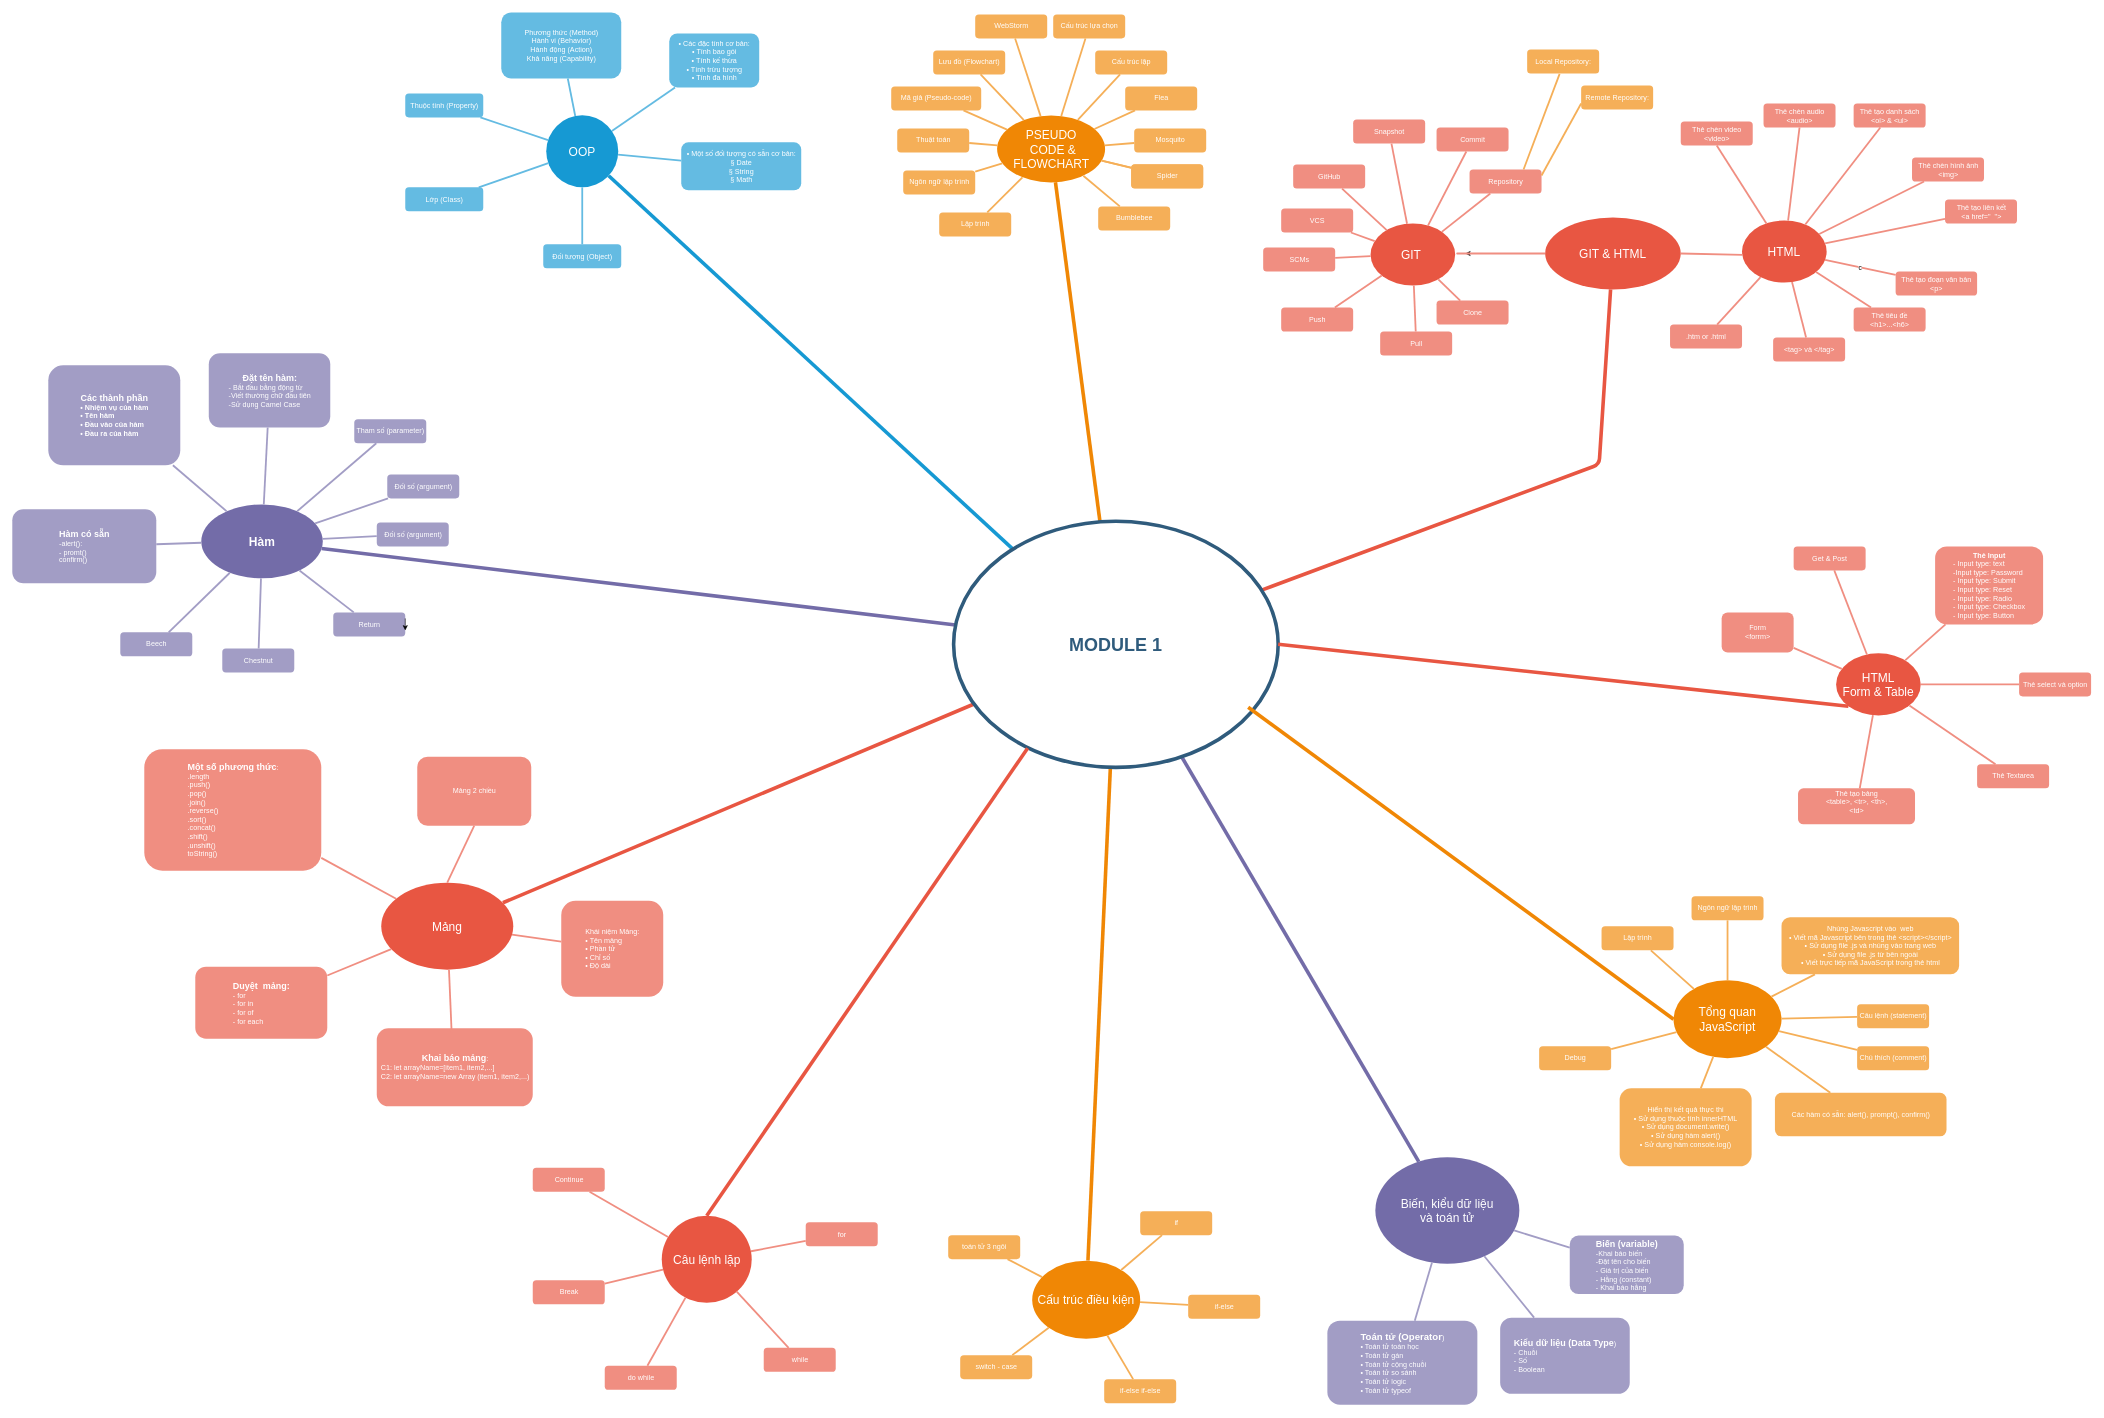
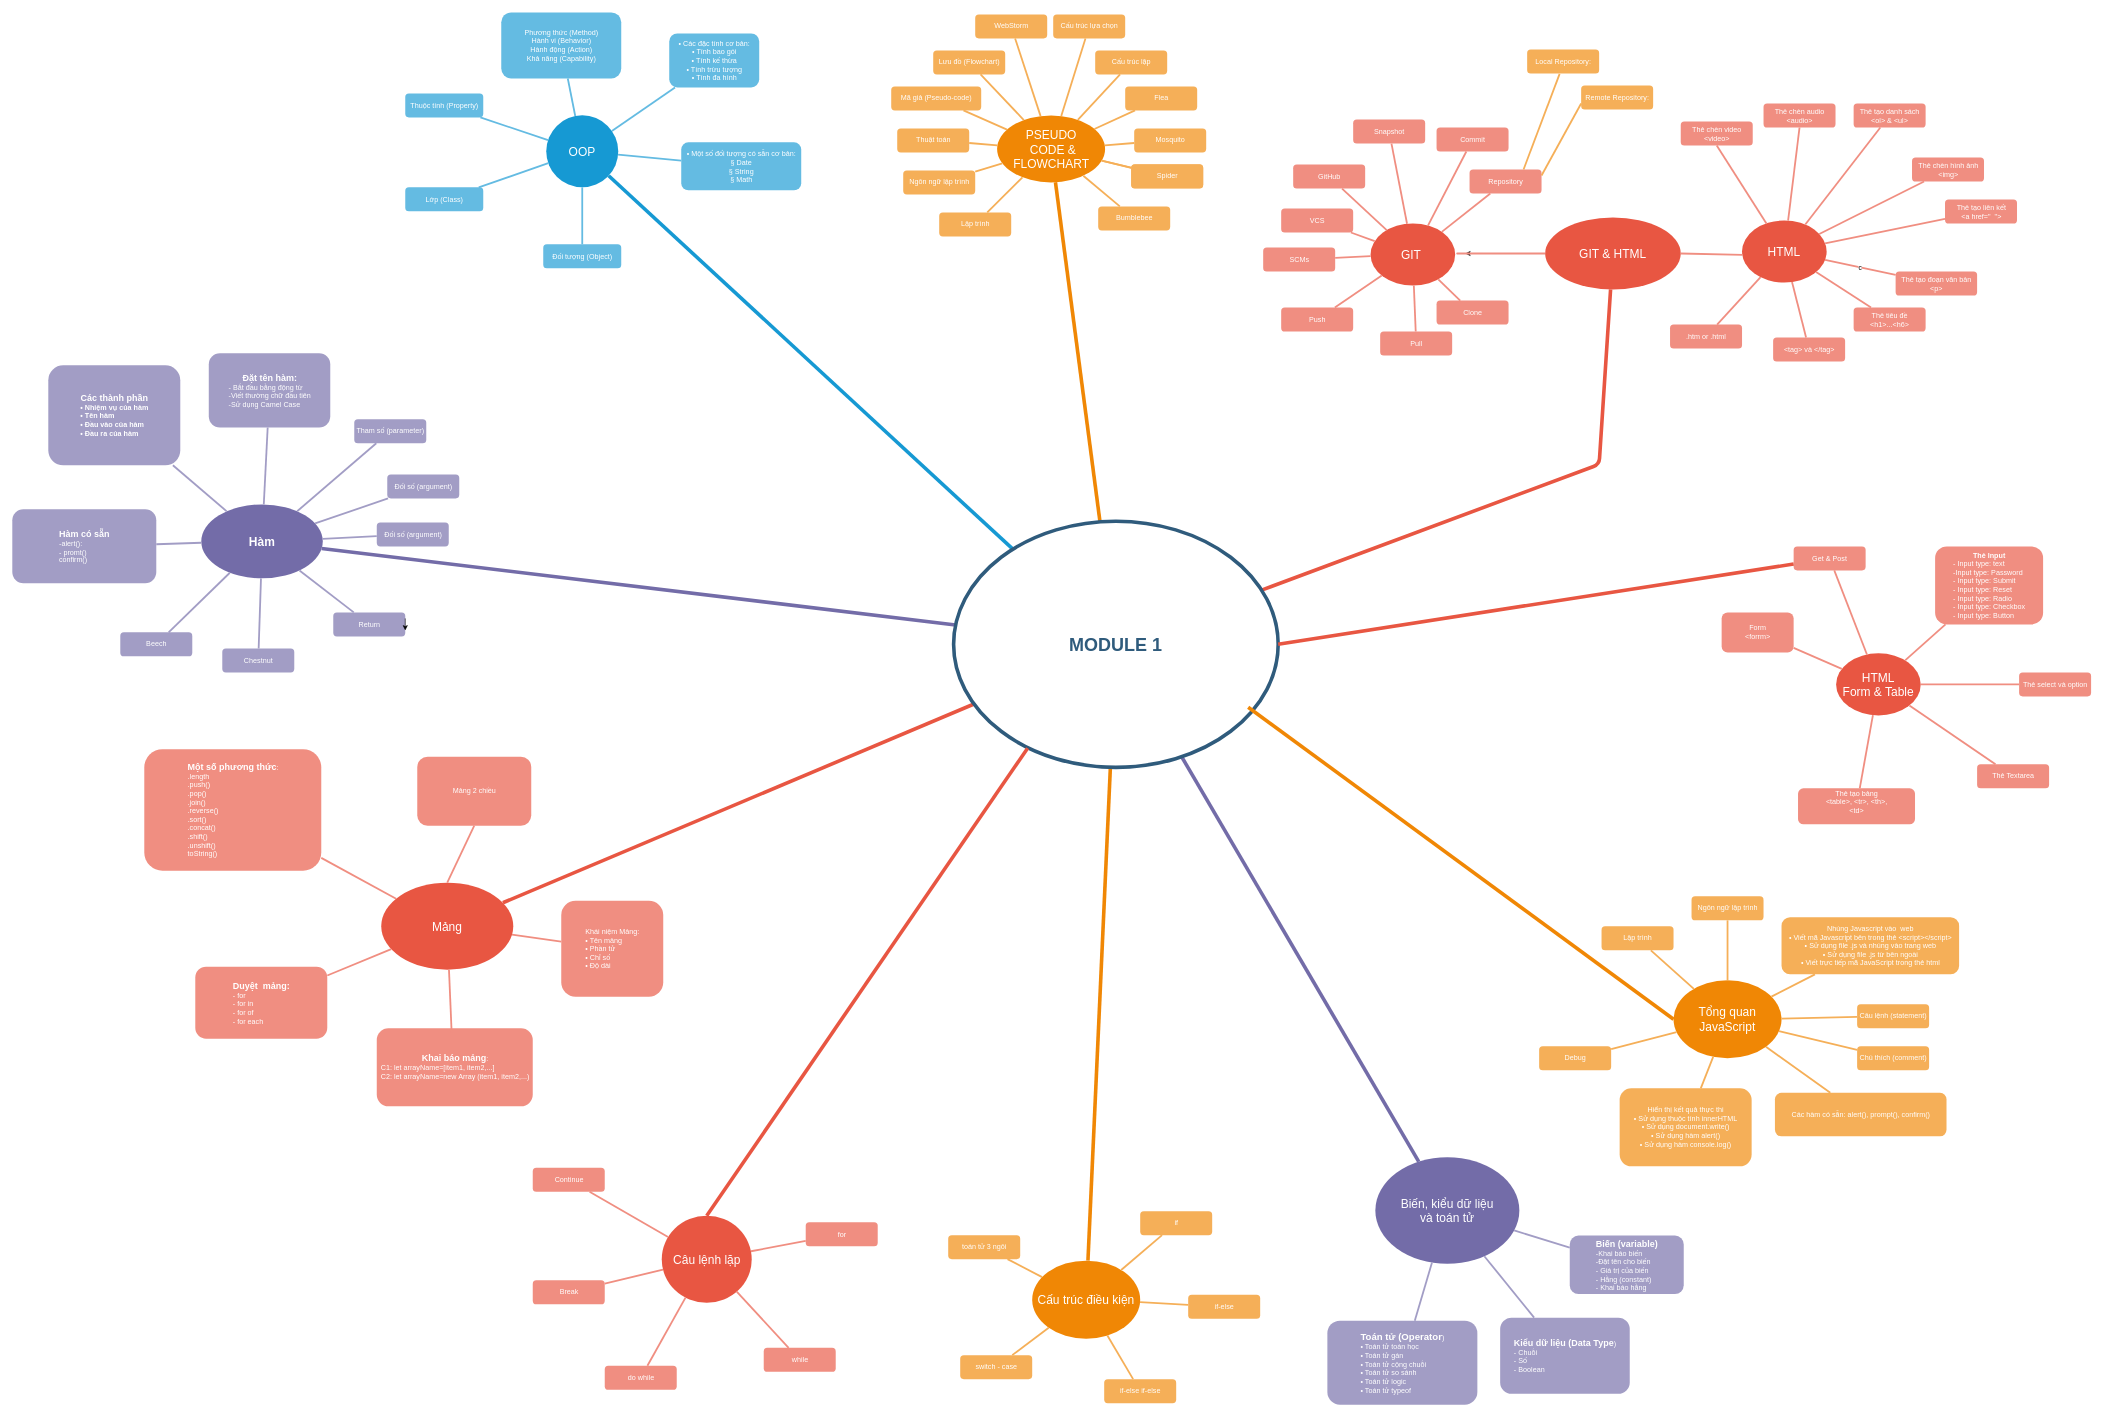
edge "MODULE 1" -- "HTML Form & Table": now "MODULE 1" -- "Get & Post"
